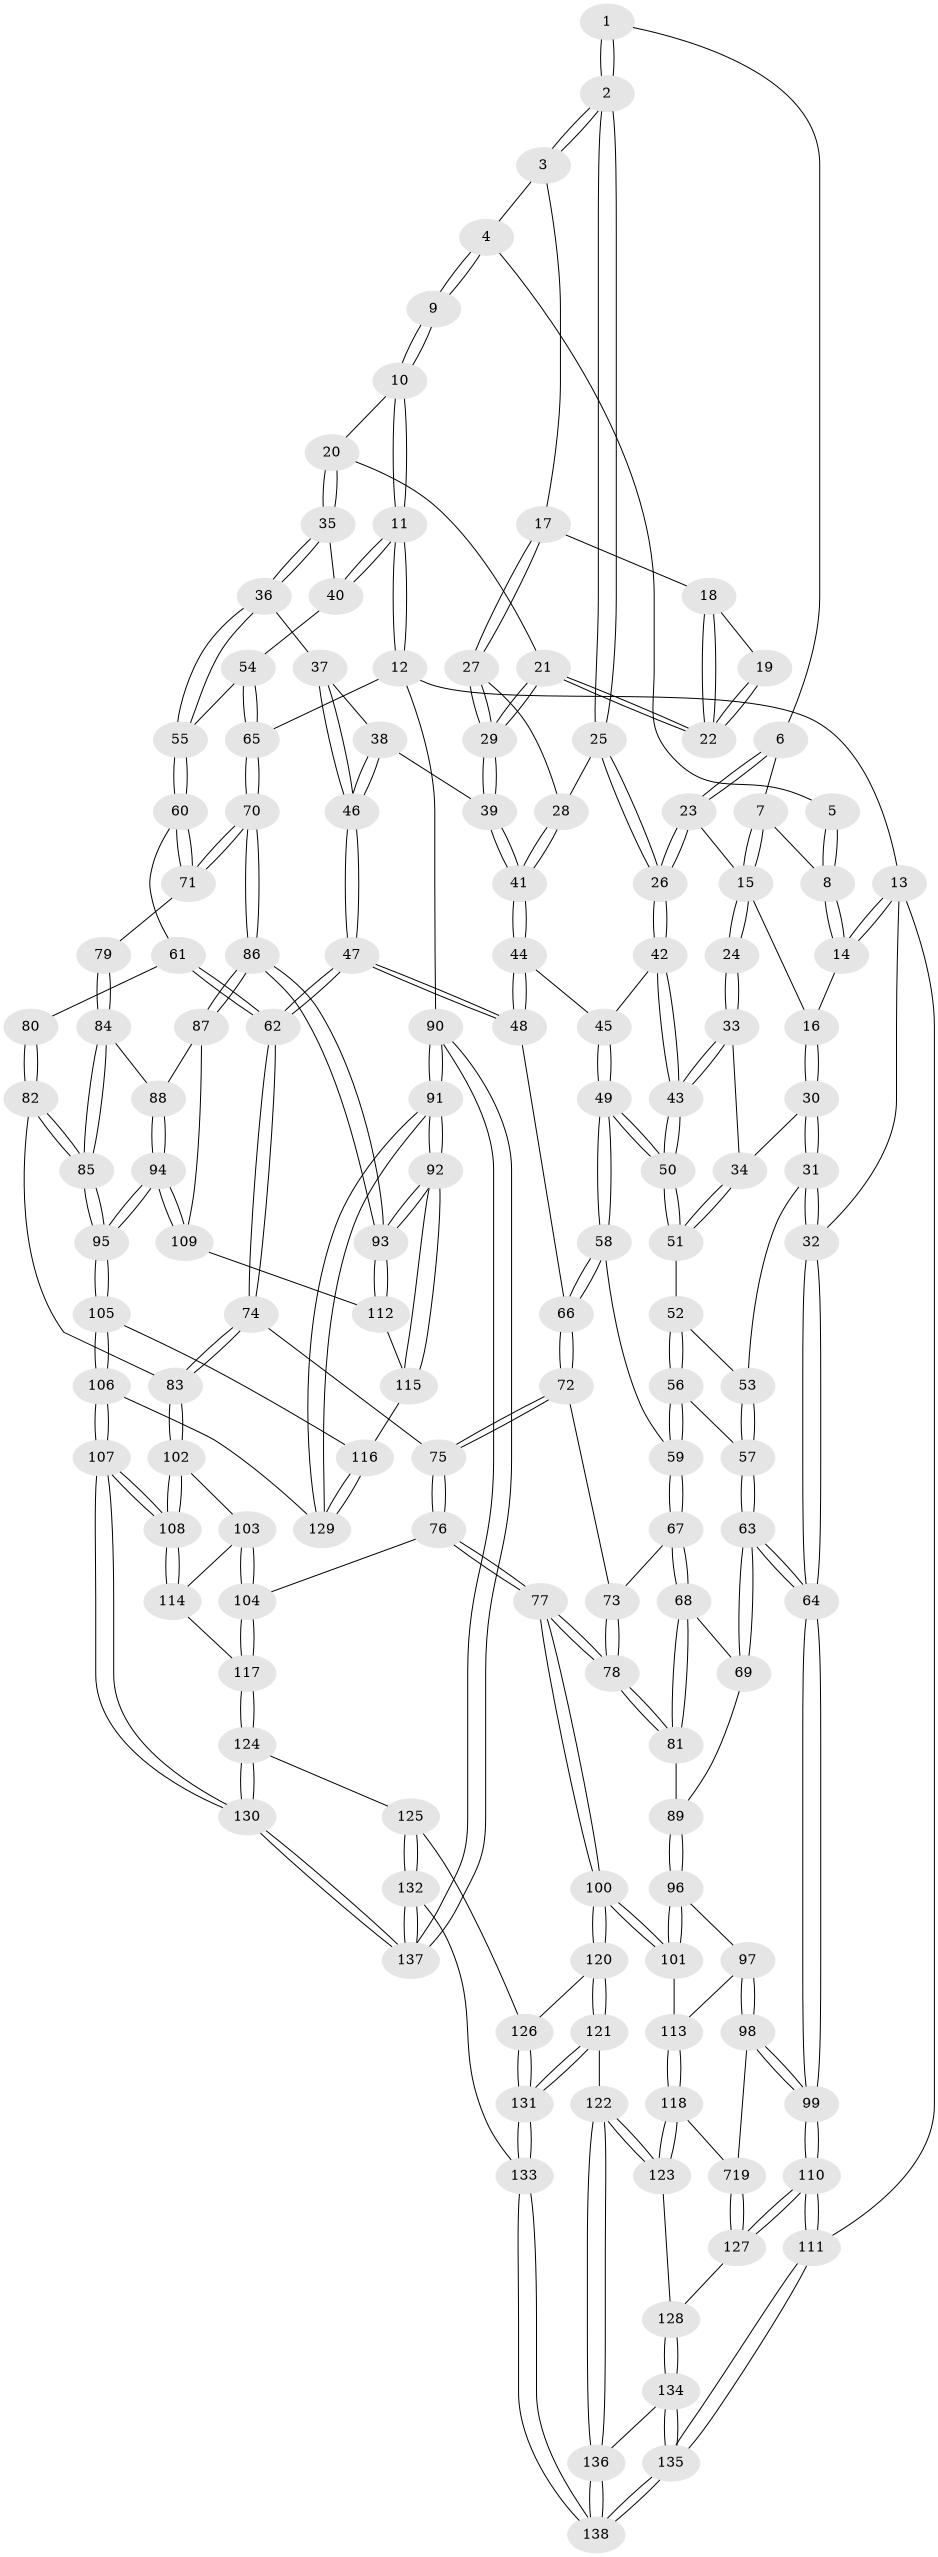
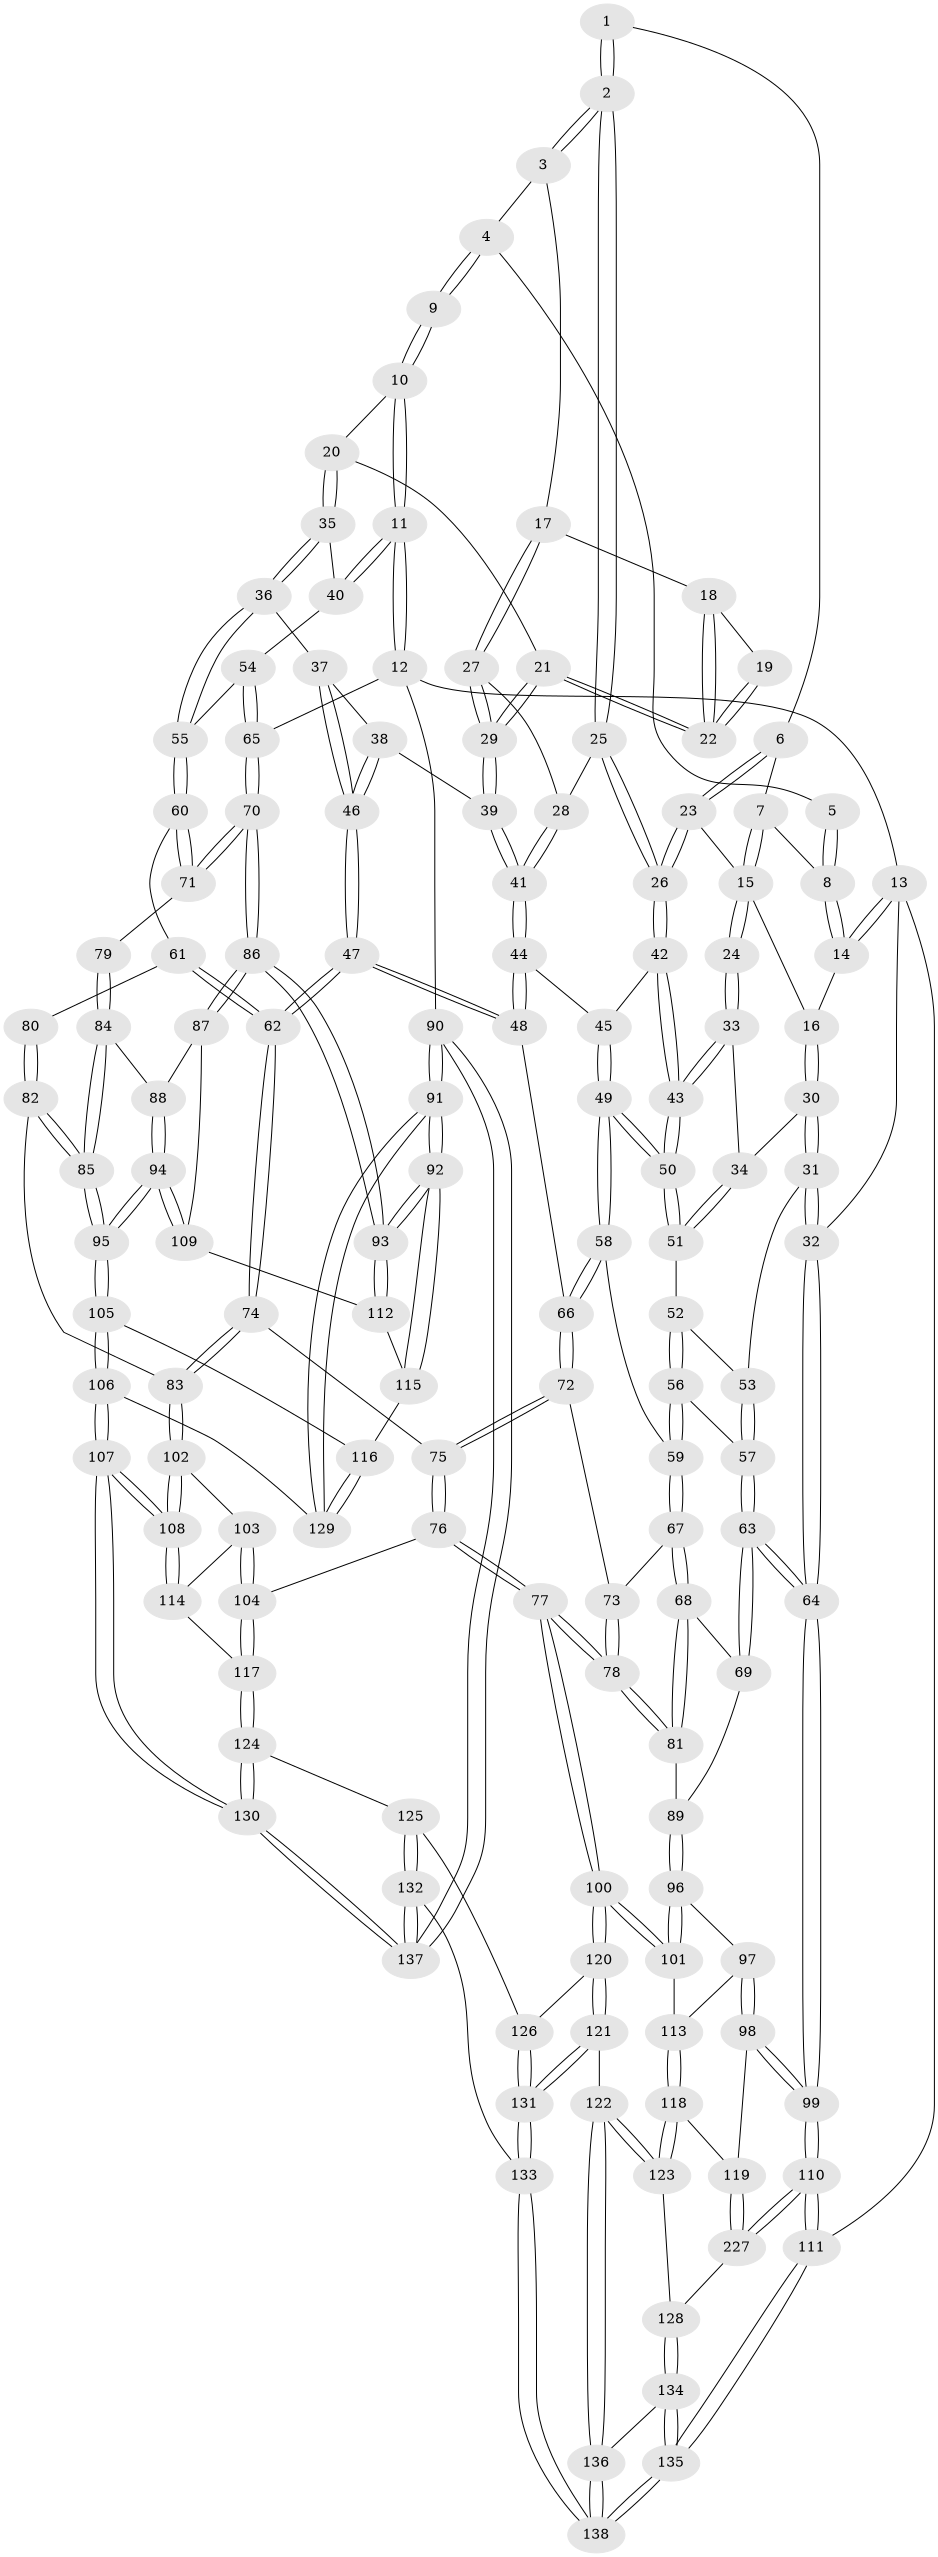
node "719": label "719" -> "119"
node "127": label "127" -> "227"
